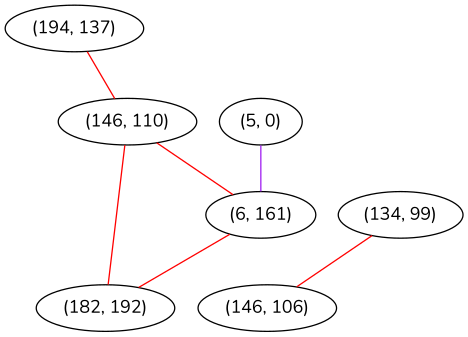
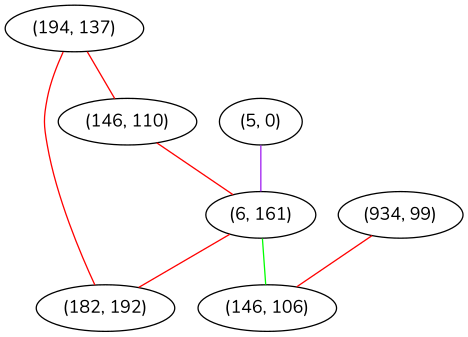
edge "(146, 110)" -- "(182, 192)": now "(194, 137)" -- "(182, 192)"
node "(134, 99)": label "(134, 99)" -> "(934, 99)"
edge "(6, 161)" -- "(146, 106)": added
